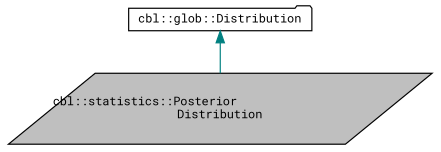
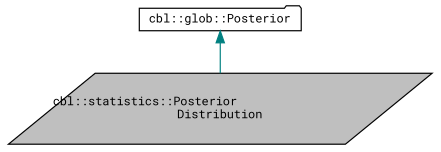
node "cbl::glob::Distribution": label "cbl::glob::Distribution" -> "cbl::glob::Posterior"
